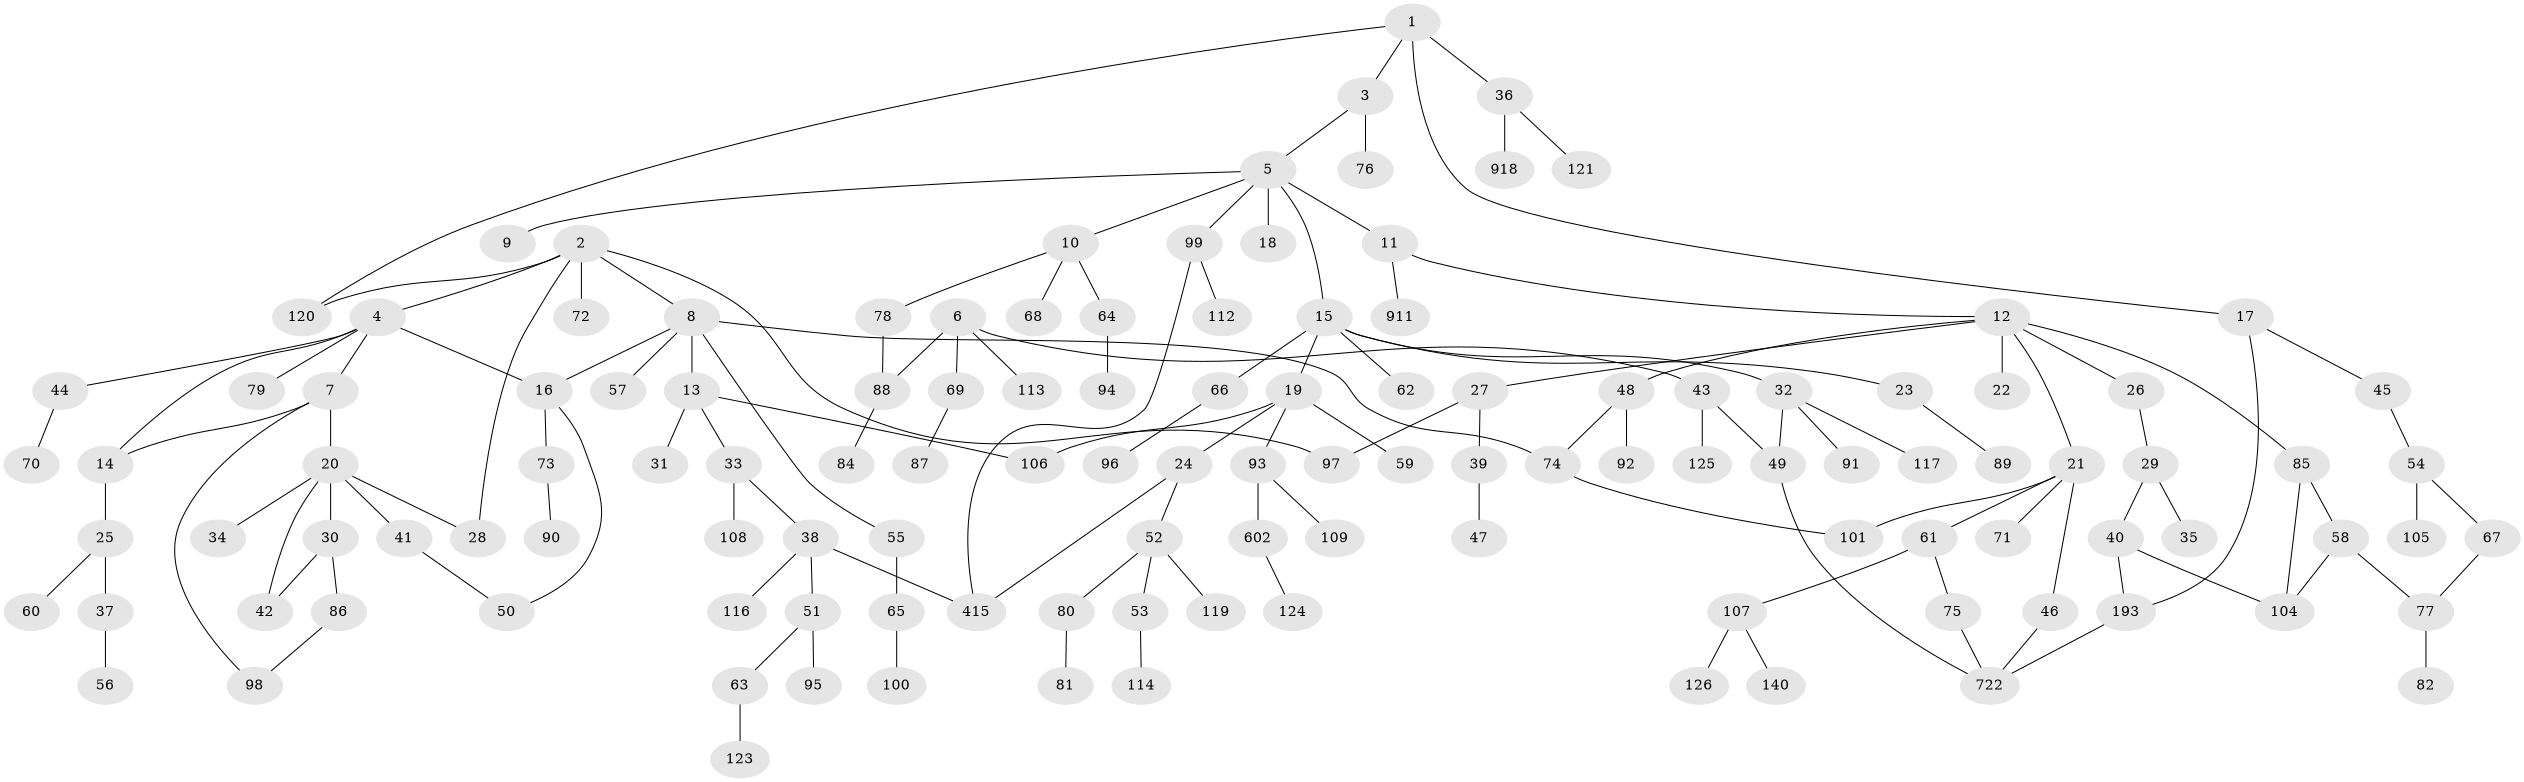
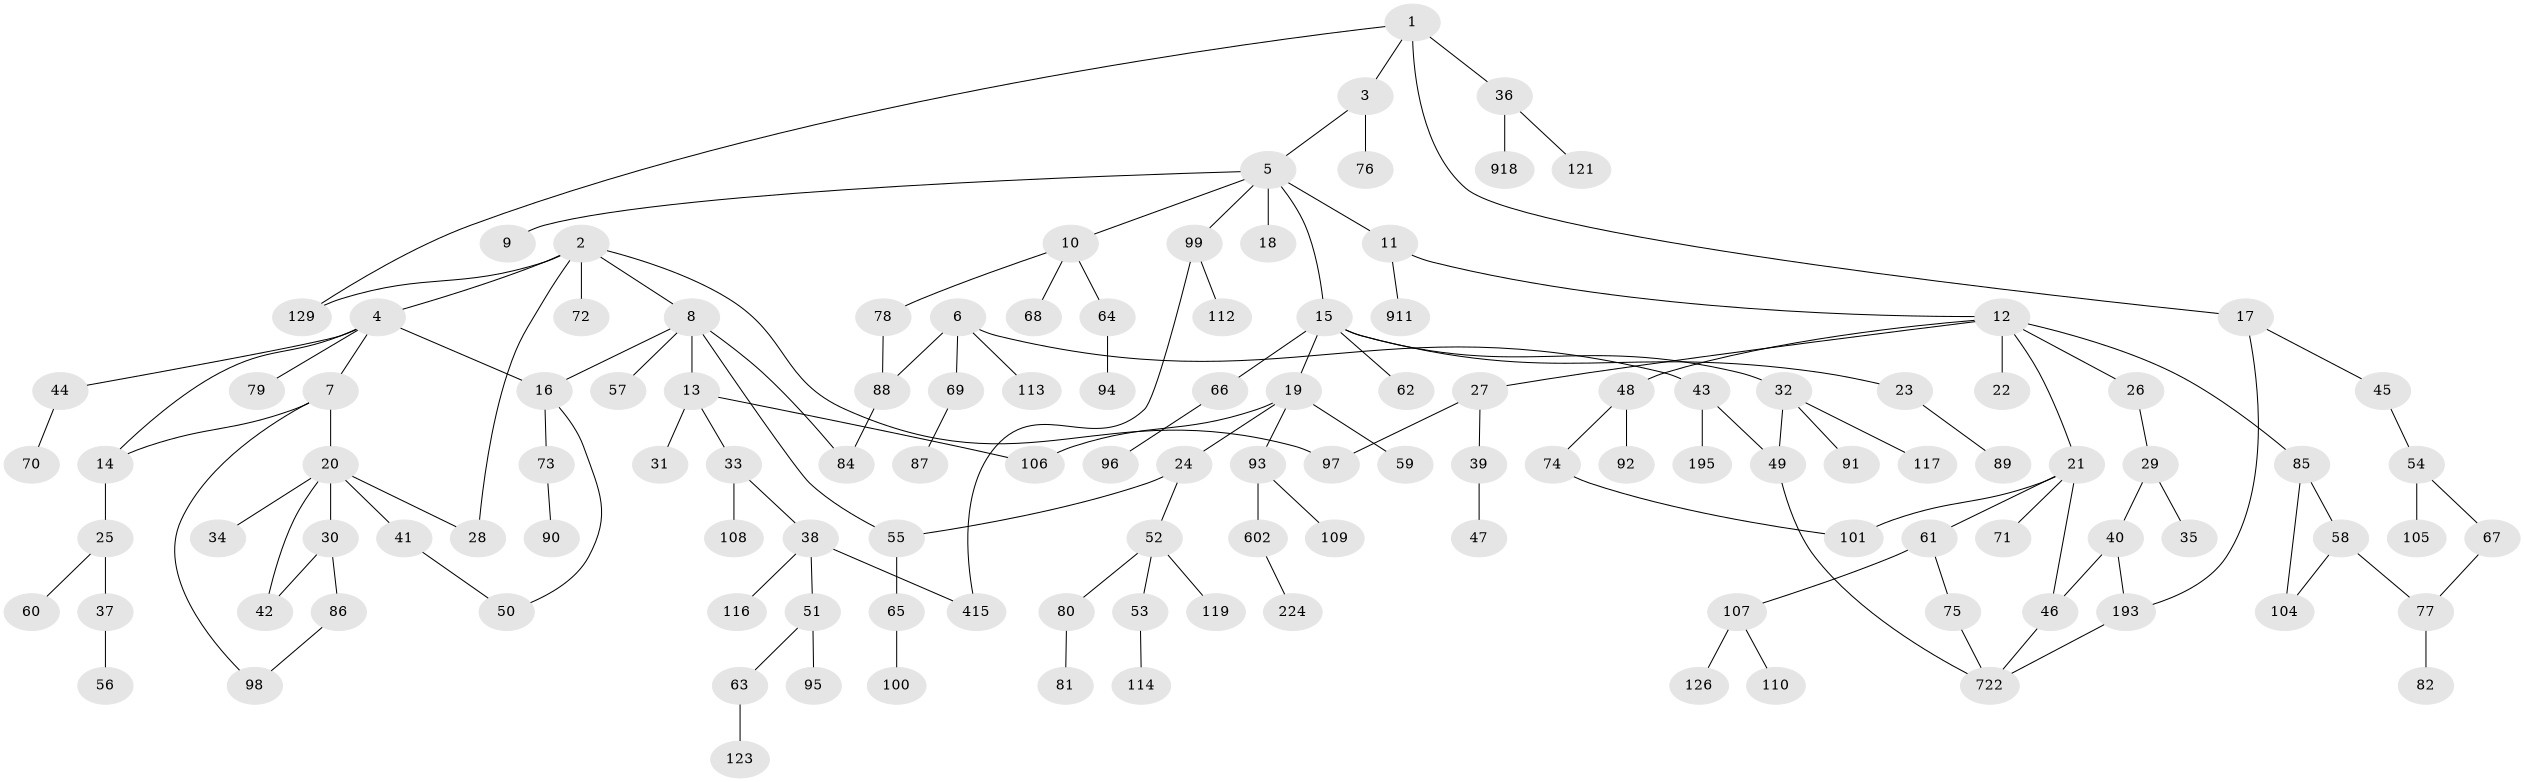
node "120": label "120" -> "129"
edge "8" -- "74": now "8" -- "84"
node "125": label "125" -> "195"
edge "24" -- "415": now "24" -- "55"
edge "40" -- "104": now "40" -- "46"
node "124": label "124" -> "224"
node "140": label "140" -> "110"
